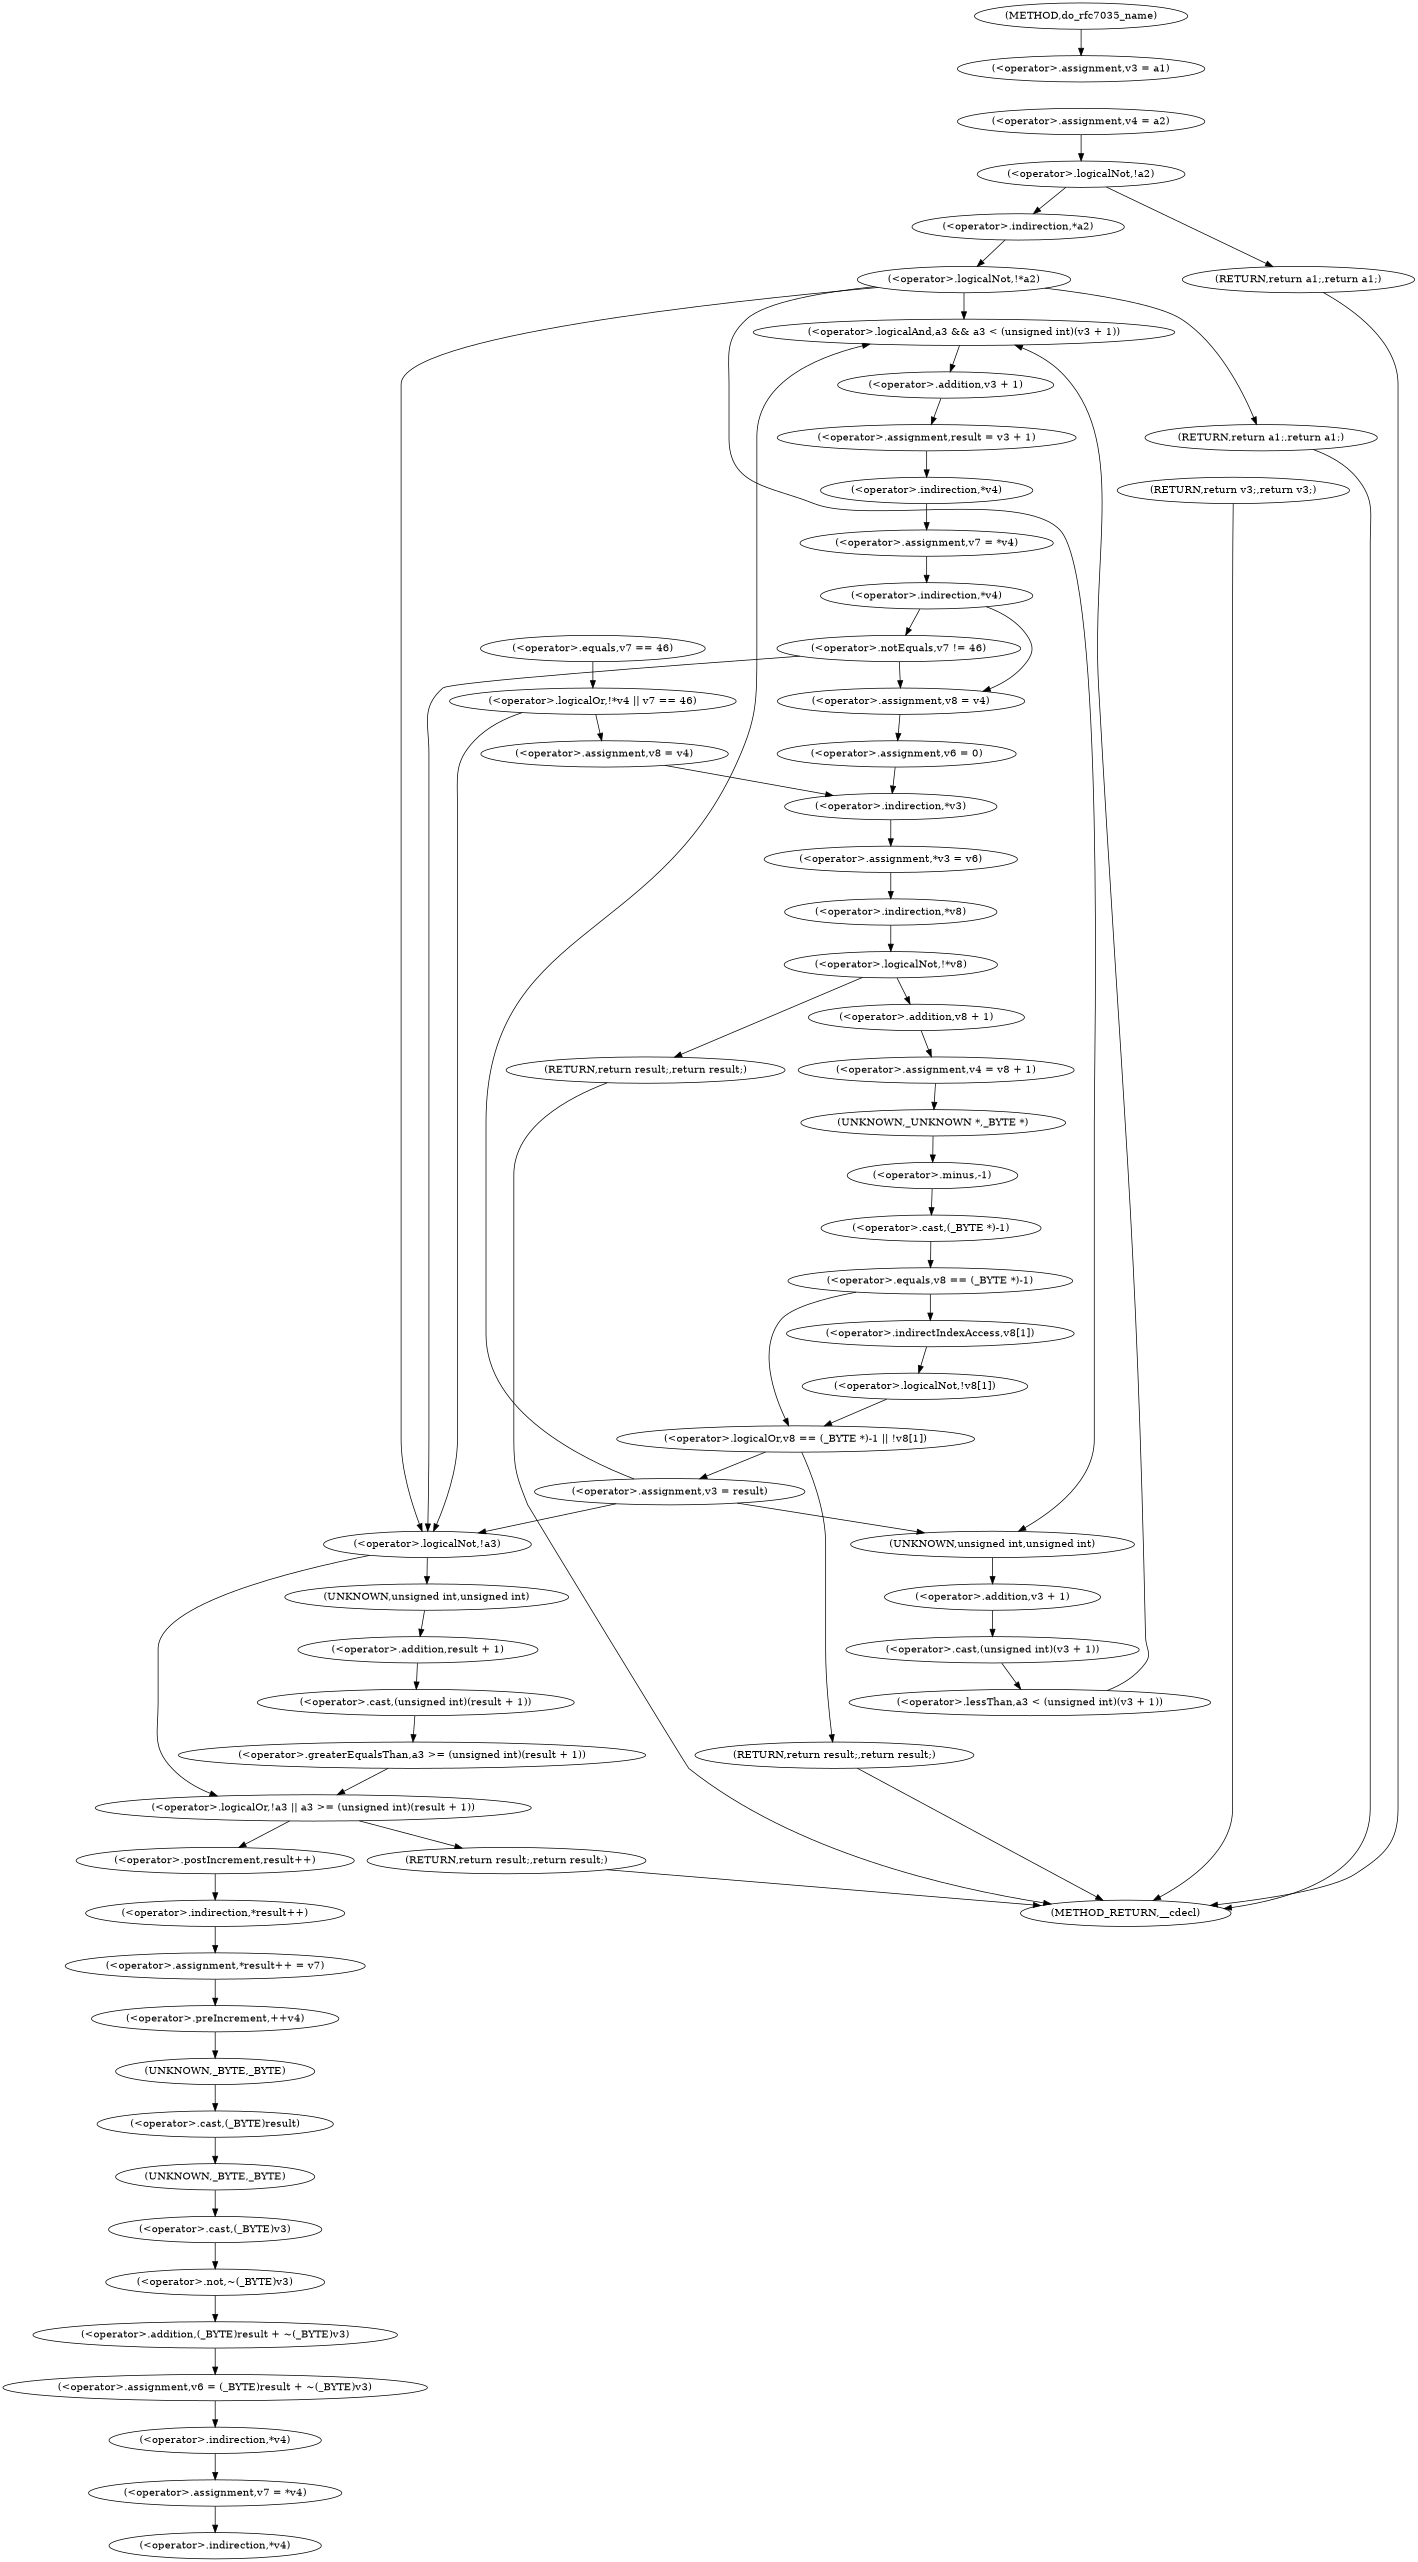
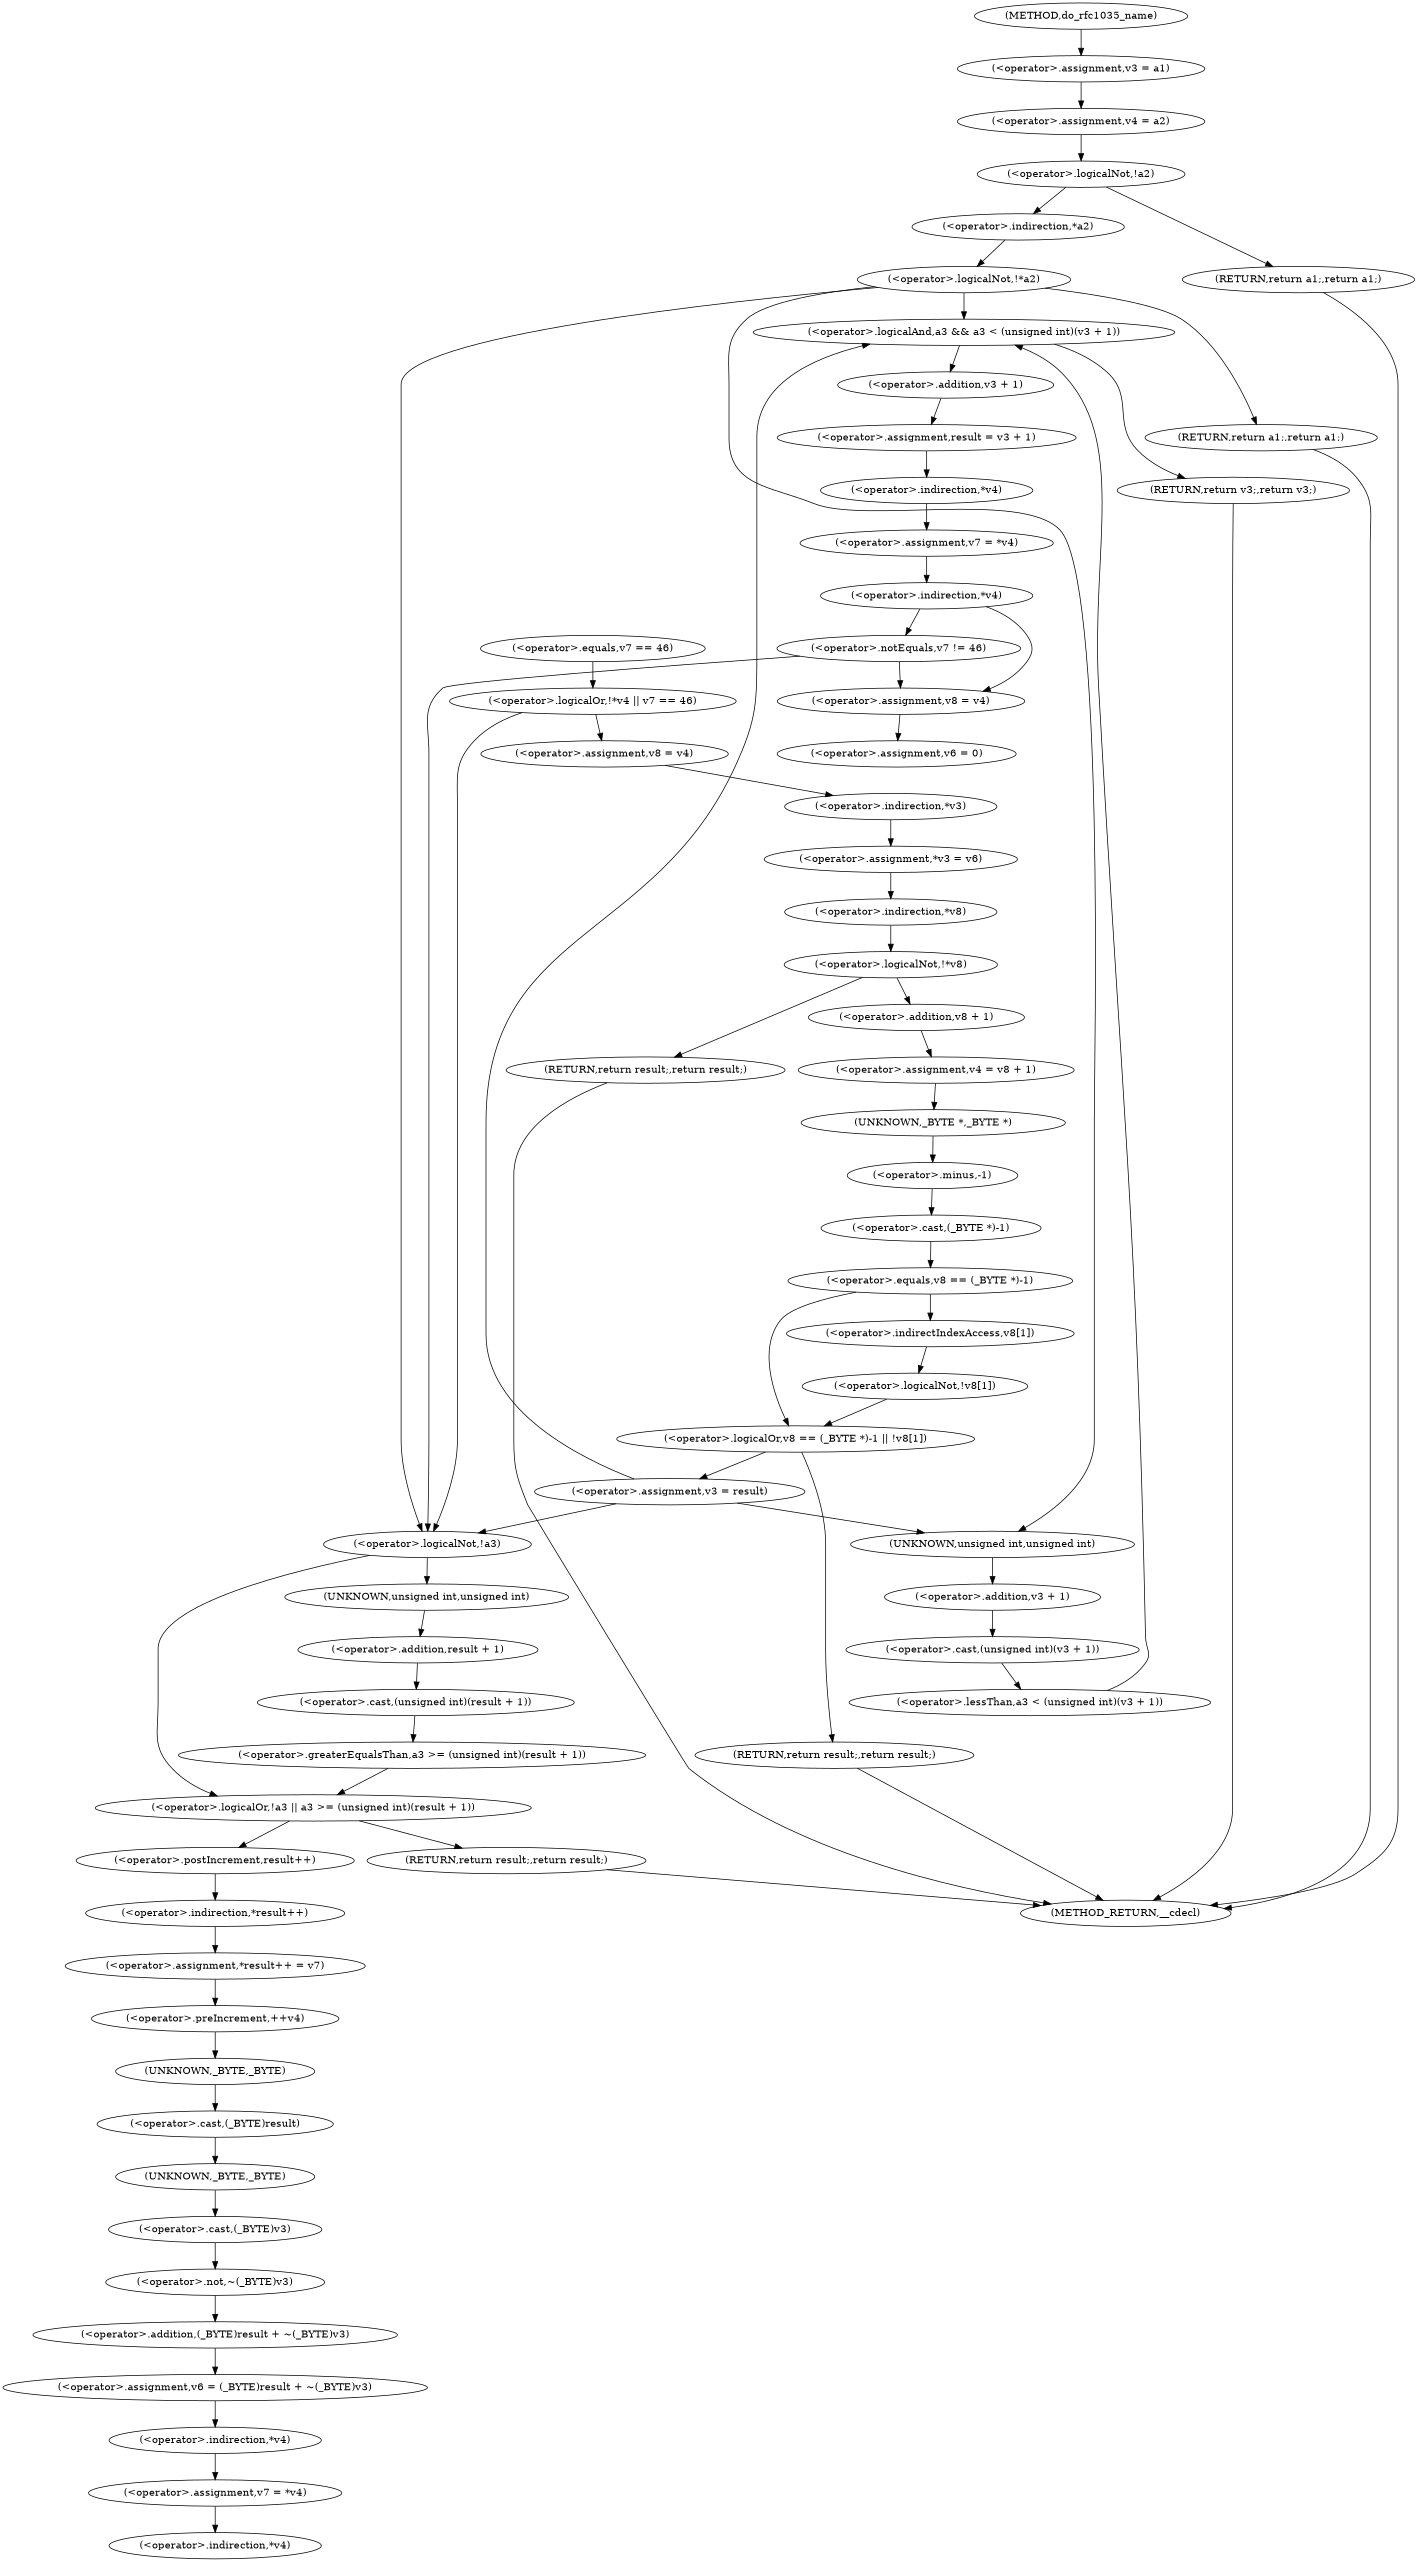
node "(METHOD,do_rfc7035_name)": label "(METHOD,do_rfc7035_name)" -> "(METHOD,do_rfc1035_name)"
edge "(<operator>.assignment,v3 = a1)" -> "(<operator>.assignment,v4 = a2)": added
edge "(<operator>.logicalAnd,a3 && a3 < (unsigned int)(v3 + 1))" -> "(RETURN,return v3;,return v3;)": added
edge "(<operator>.assignment,v6 = 0)" -> "(<operator>.indirection,*v3)": removed
node "(UNKNOWN,_UNKNOWN *,_BYTE *)": label "(UNKNOWN,_UNKNOWN *,_BYTE *)" -> "(UNKNOWN,_BYTE *,_BYTE *)"
